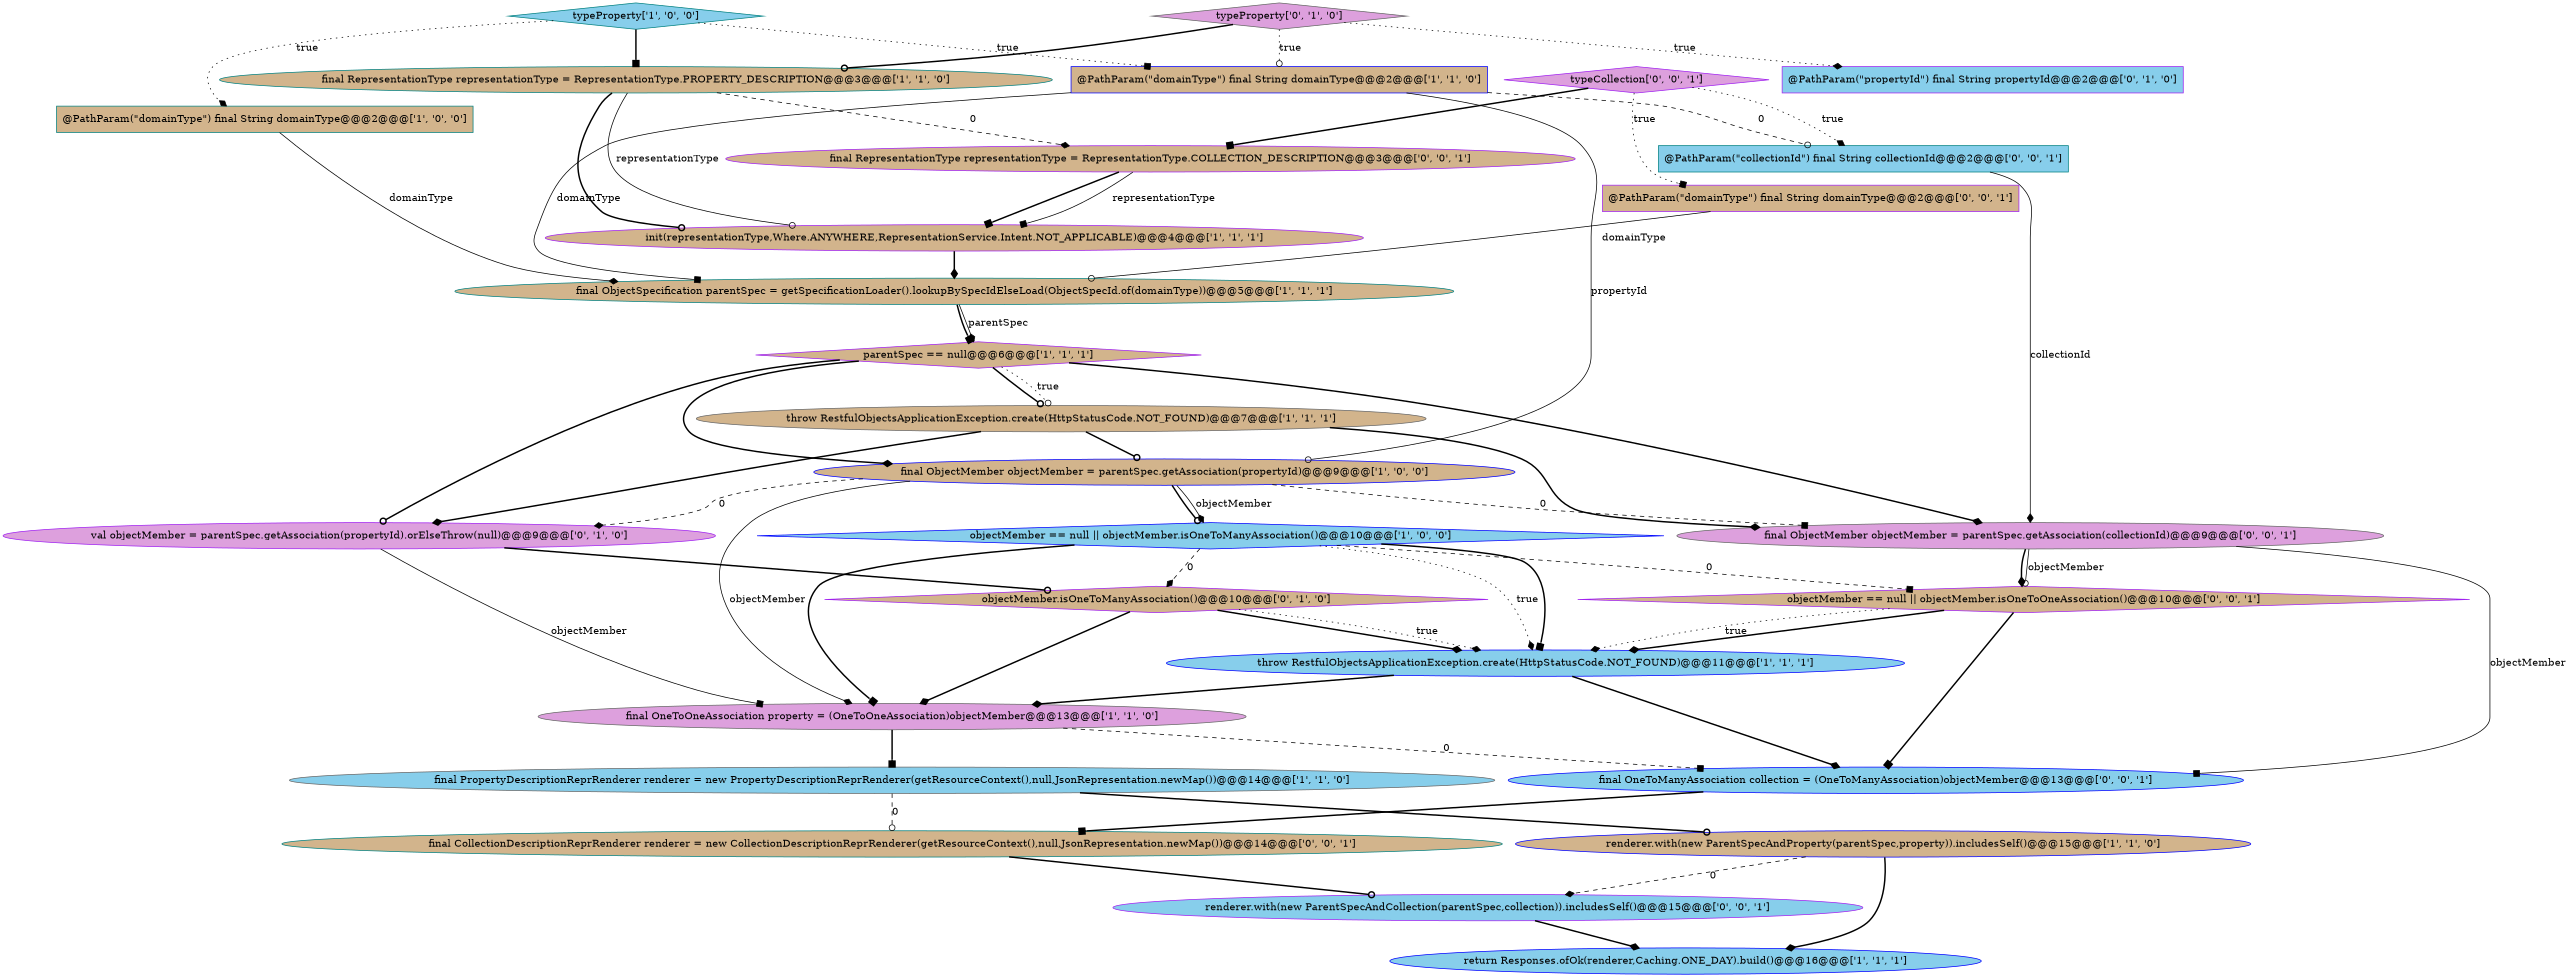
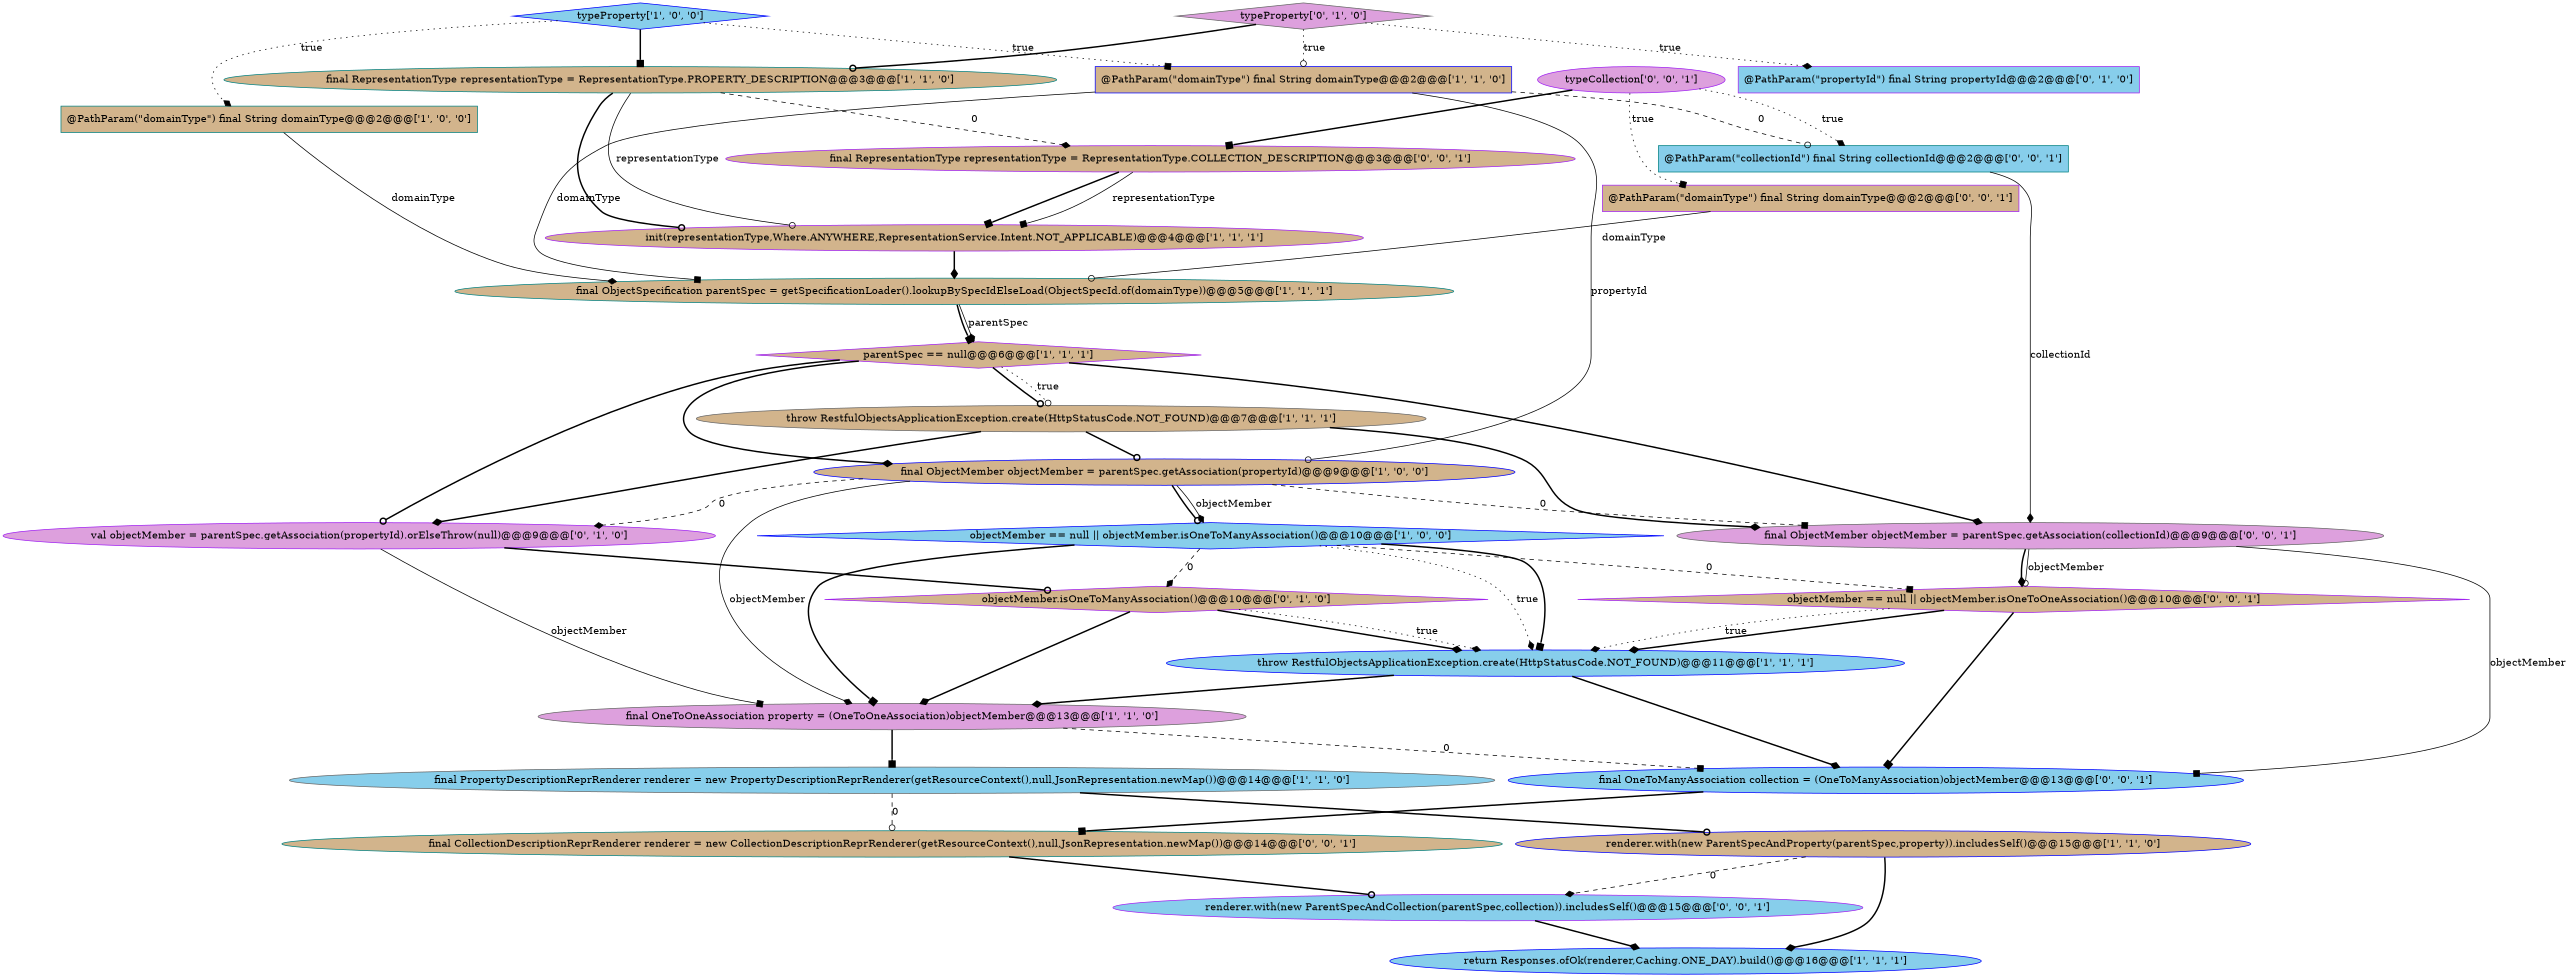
node "typeProperty['1', '0', '0']": color teal -> blue
node "typeCollection['0', '0', '1']": shape diamond -> ellipse
